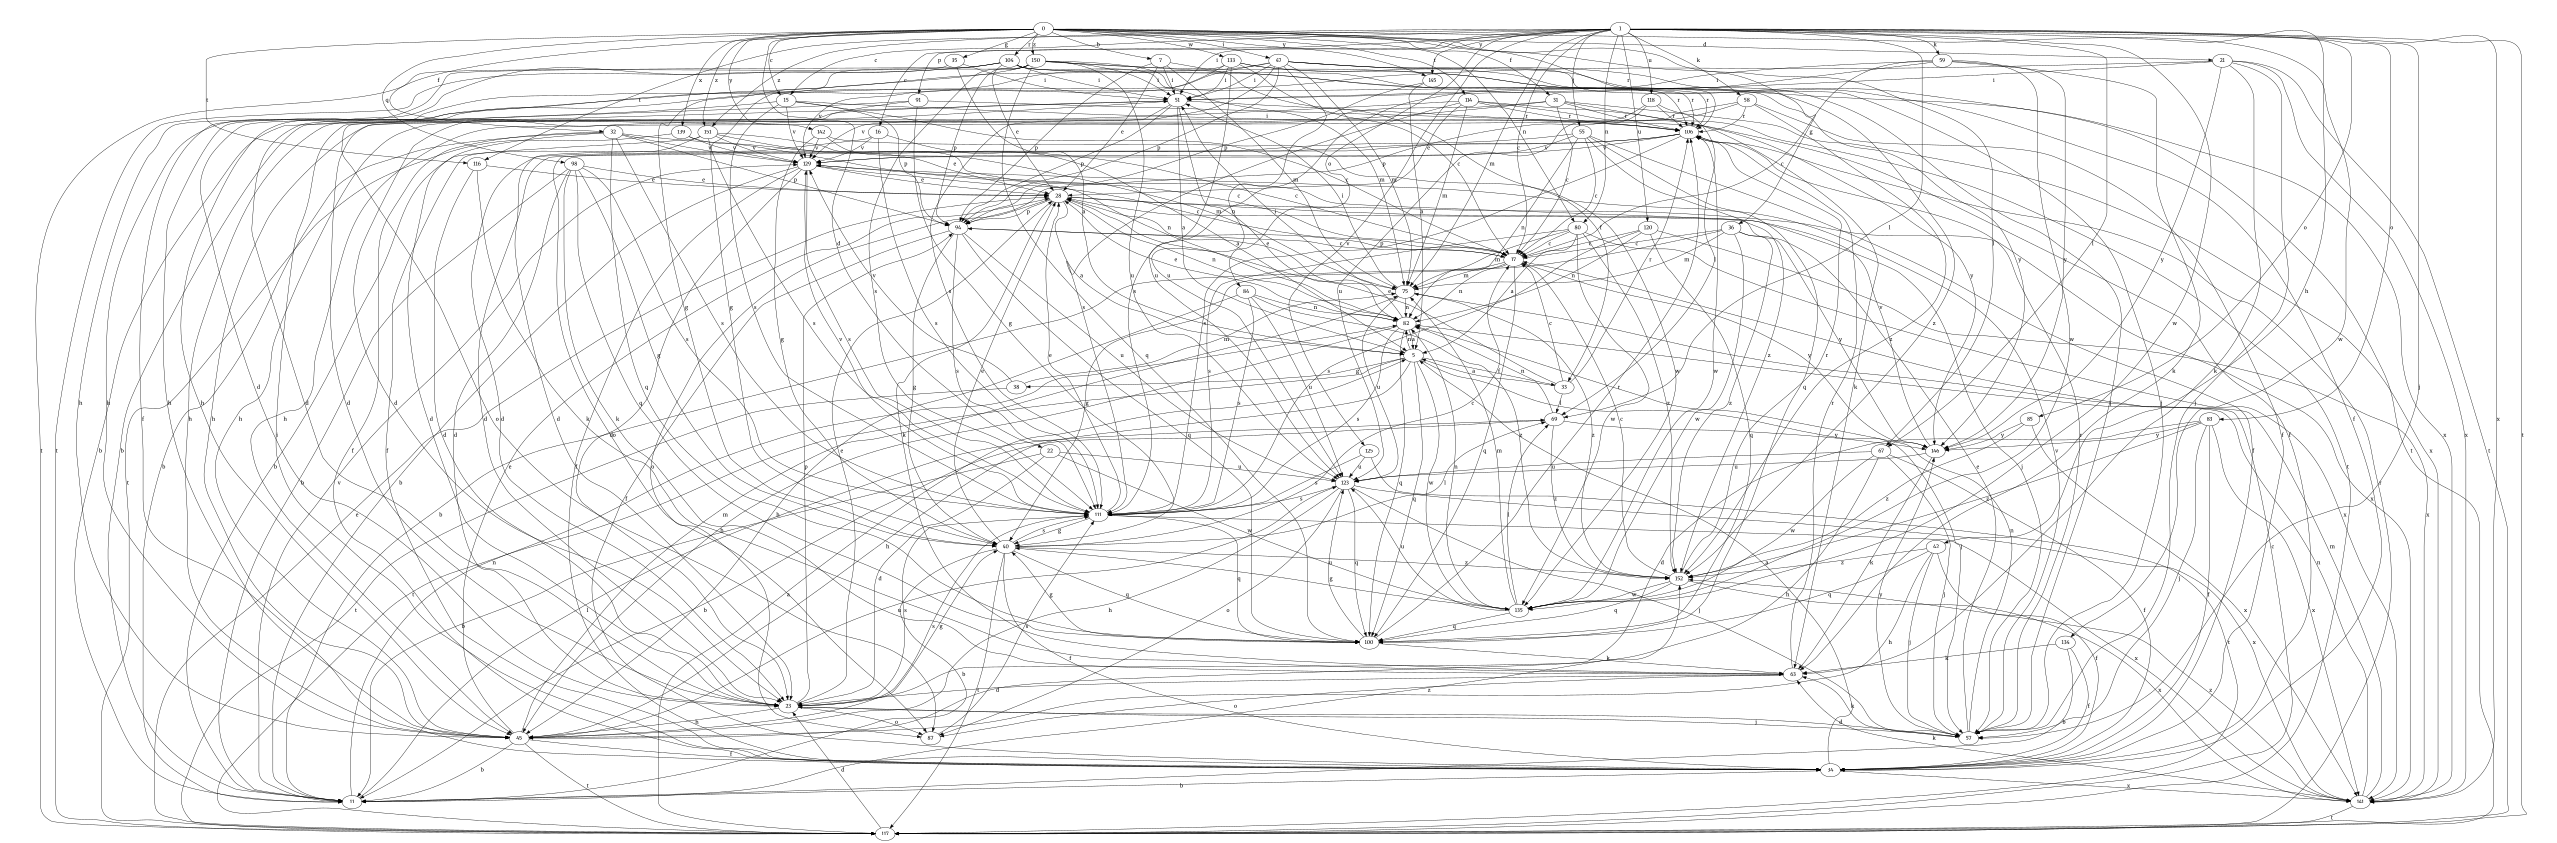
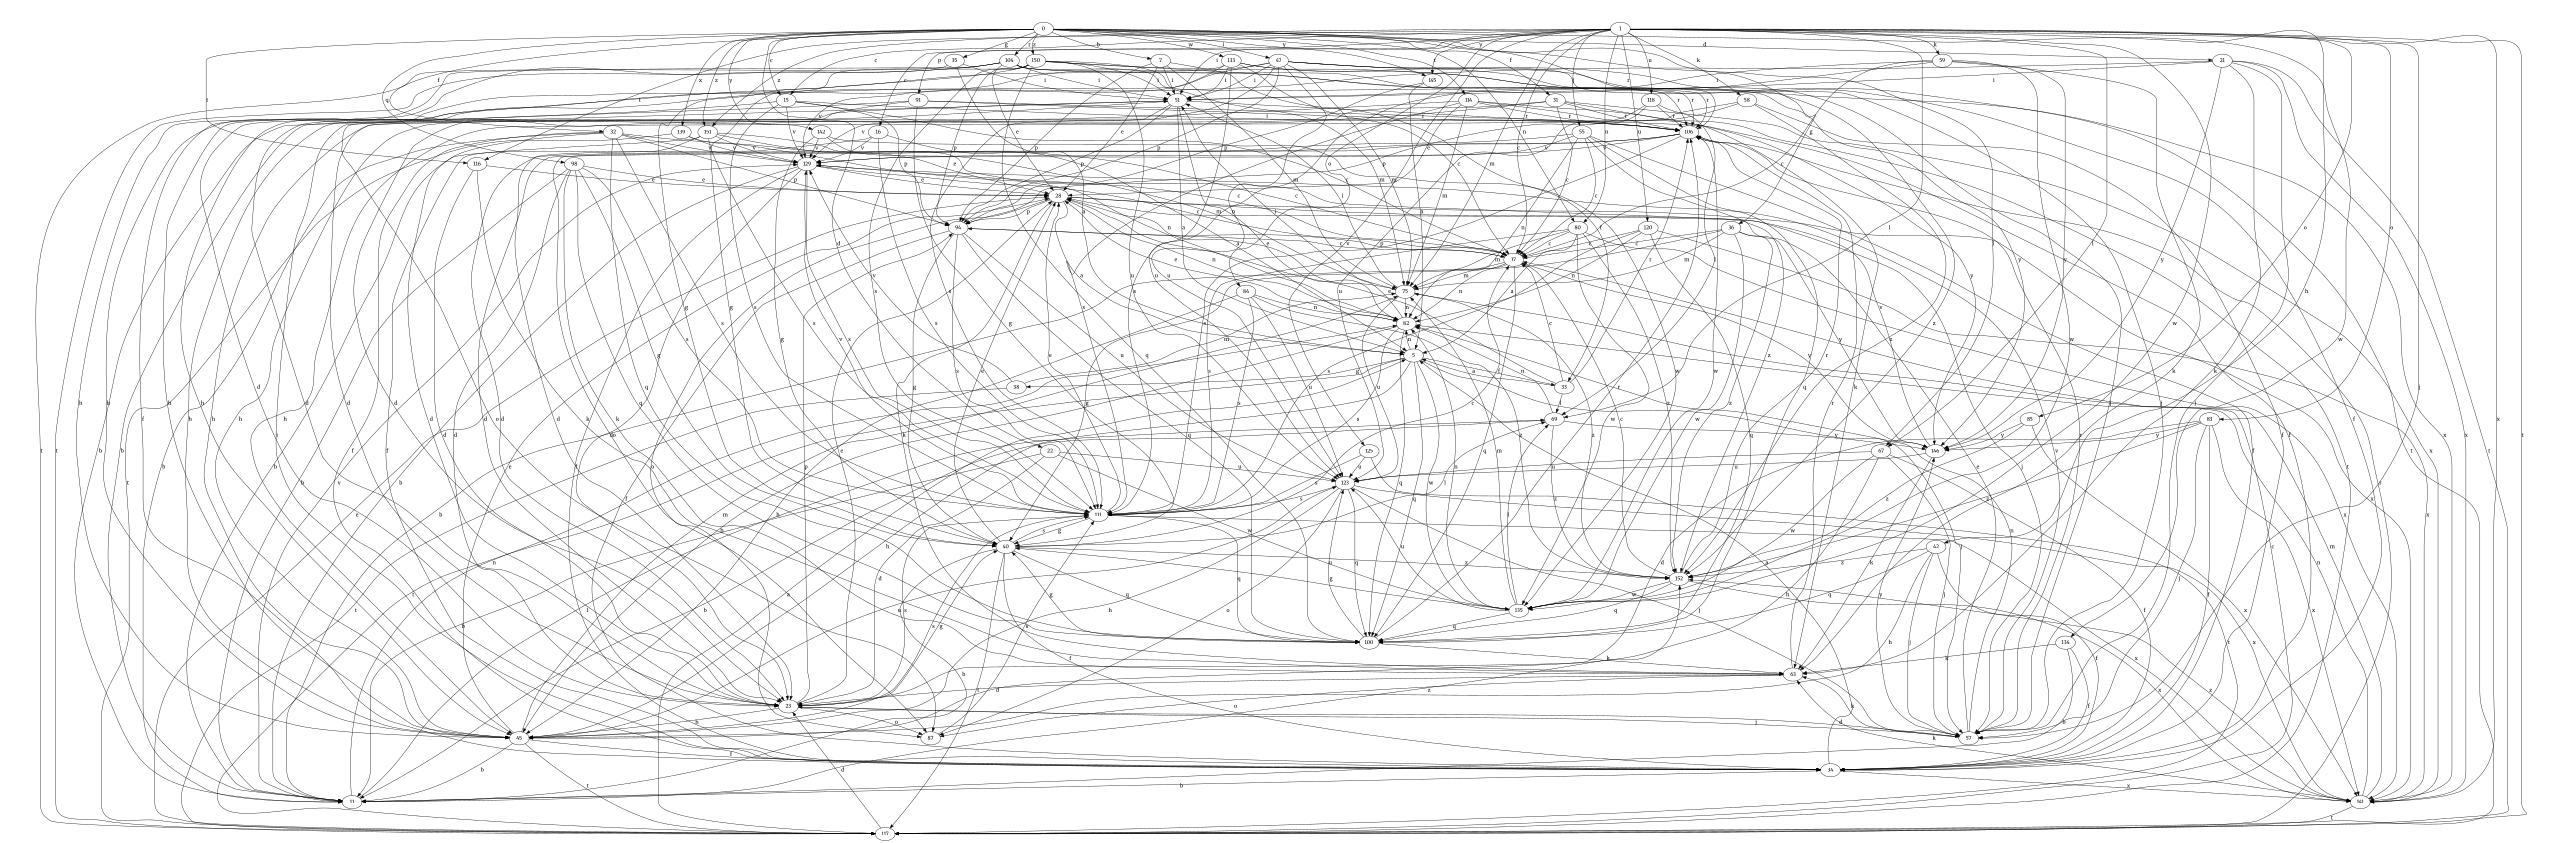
edge "58" -> "106": now "91" -> "106"
edge "82" -> "5": removed, label "a"
